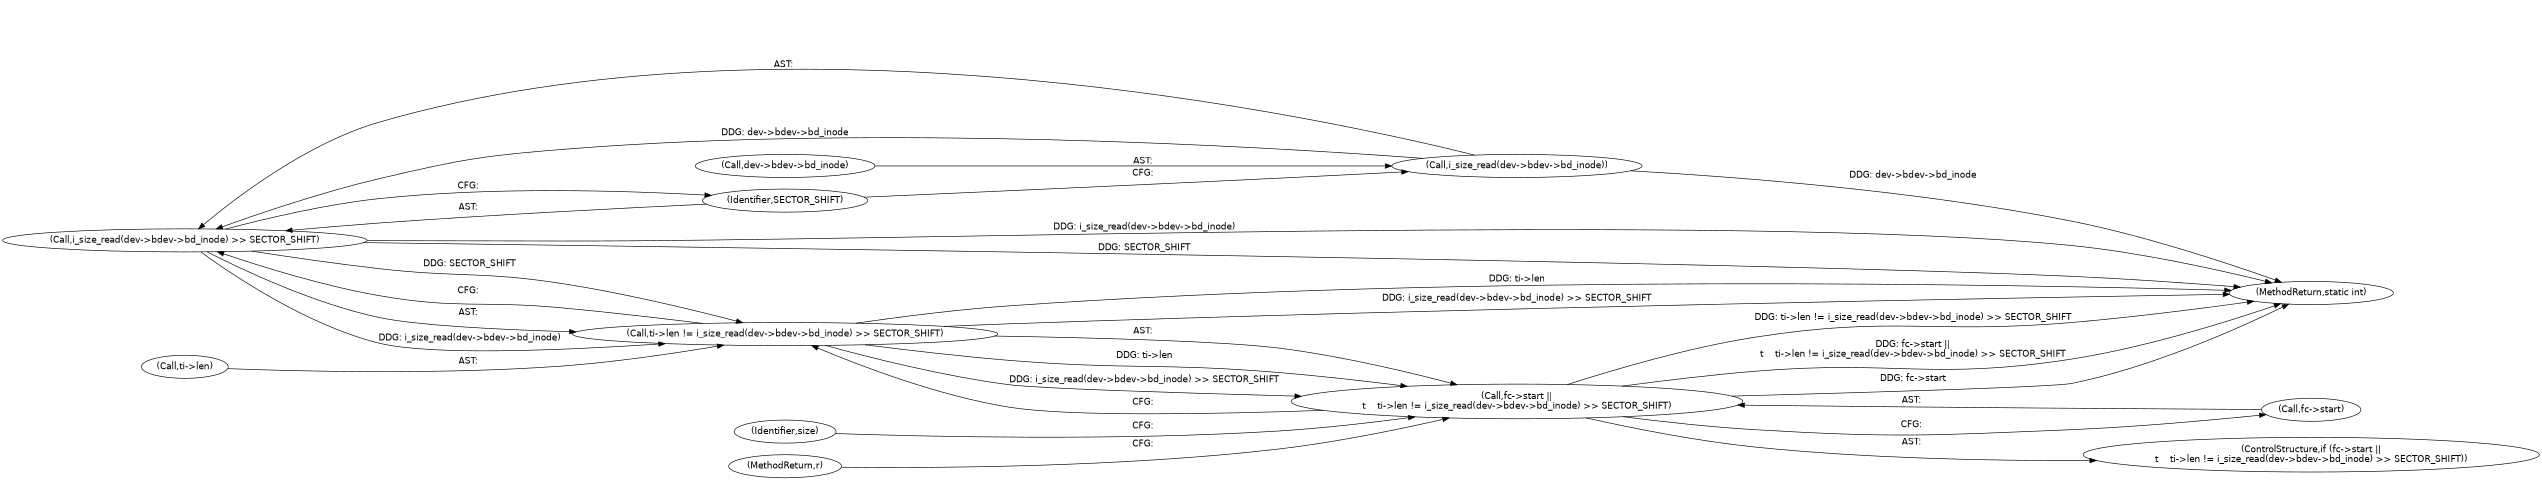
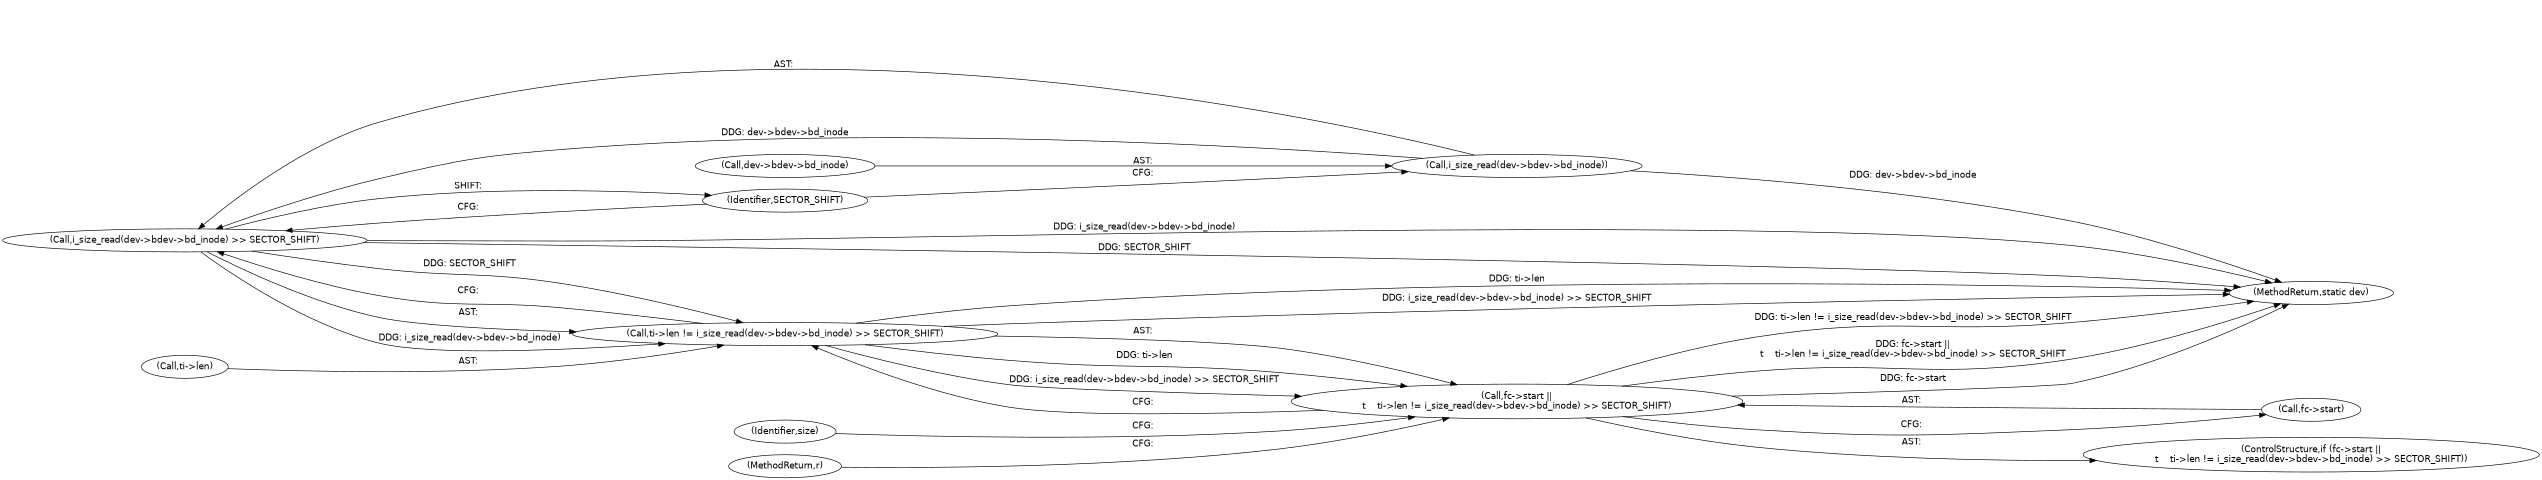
edge "(Call,i_size_read(dev->bdev->bd_inode) >> SECTOR_SHIFT)" -> "(Identifier,SECTOR_SHIFT)": label "CFG: " -> "SHIFT: "
edge "(Identifier,SECTOR_SHIFT)" -> "(Call,i_size_read(dev->bdev->bd_inode) >> SECTOR_SHIFT)": label "AST: " -> "CFG: "
node "(MethodReturn,static int)": label "(MethodReturn,static int)" -> "(MethodReturn,static dev)"
